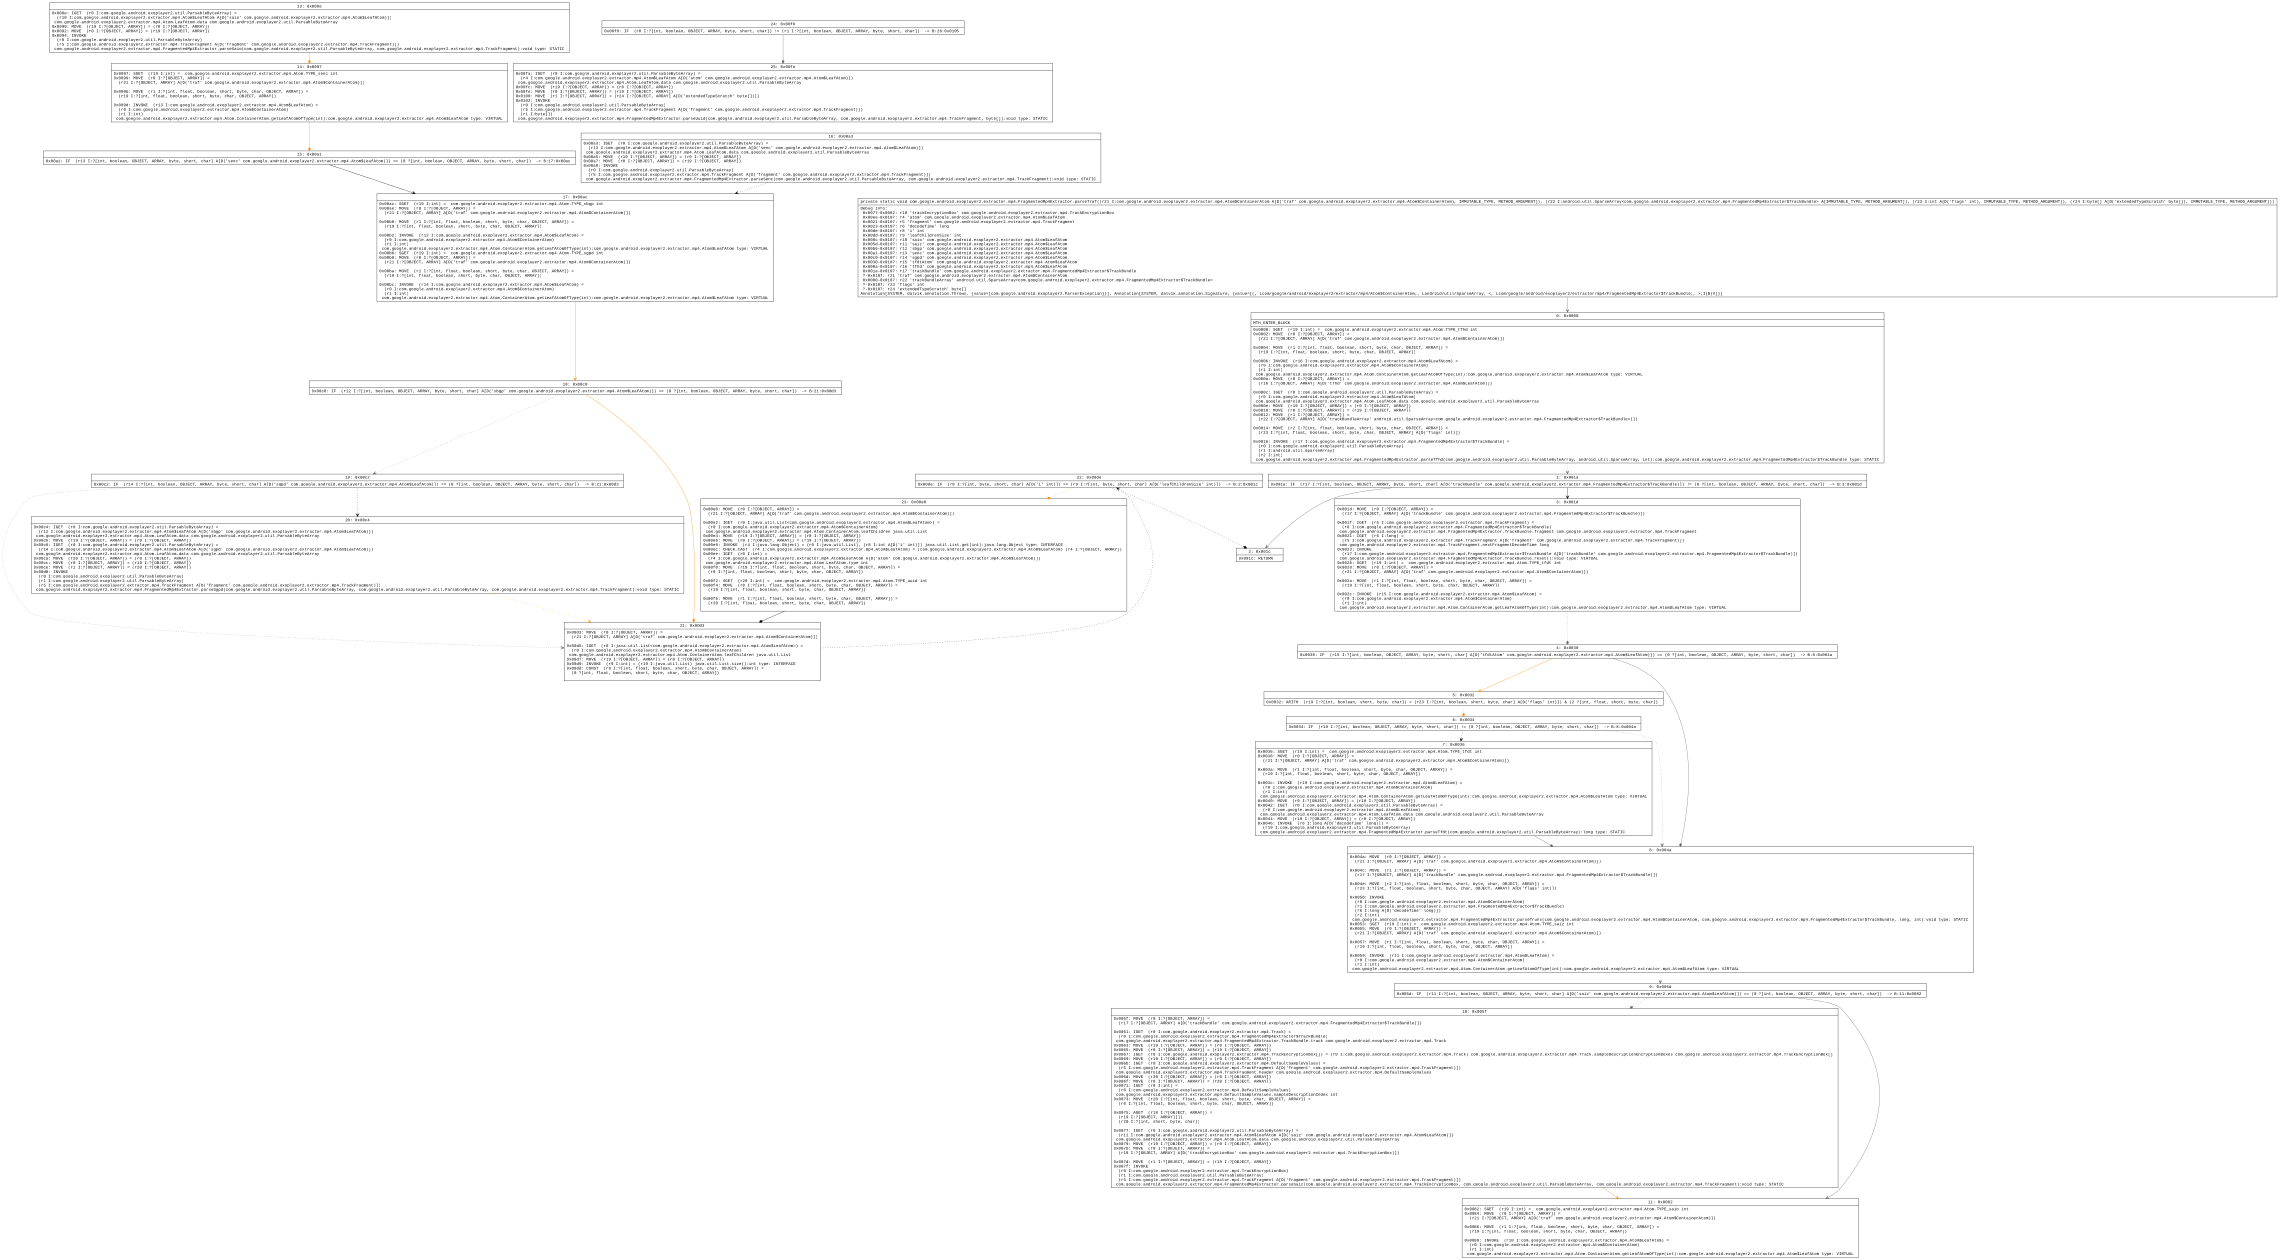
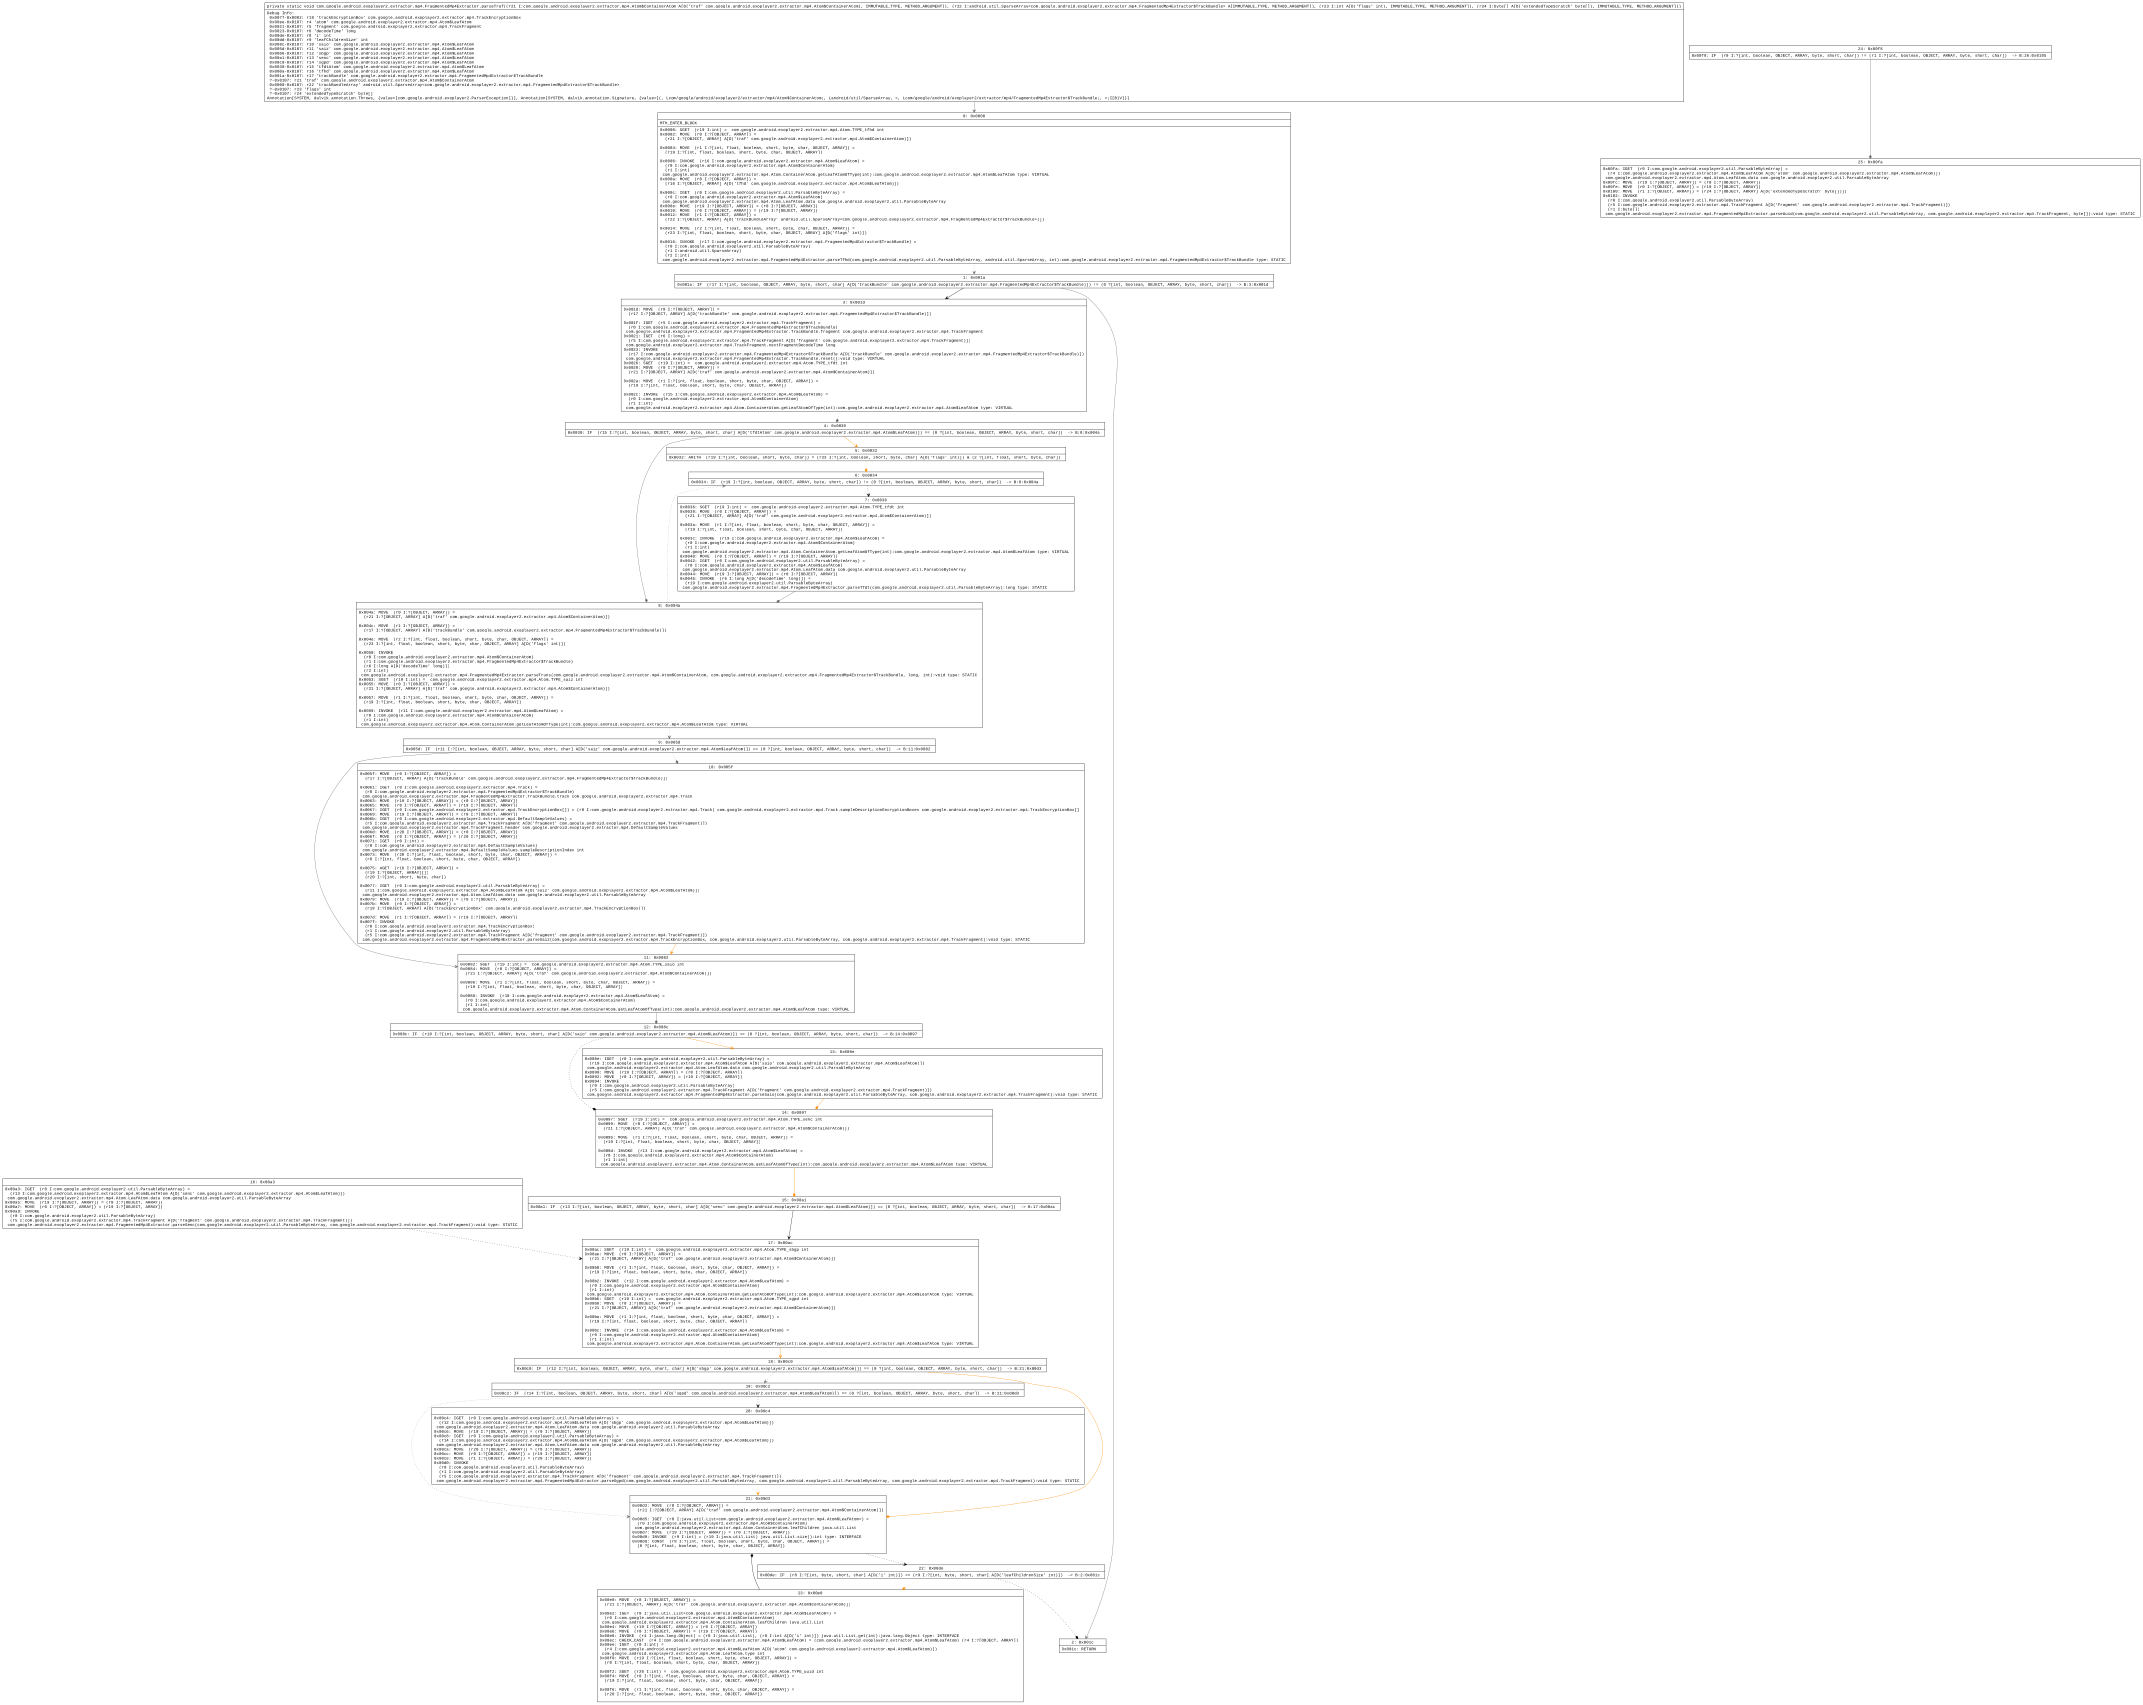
edge "6: 0x0034" -> "8: 0x004a": reversed
node "12: 0x008c": added
